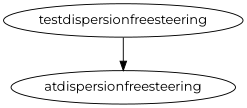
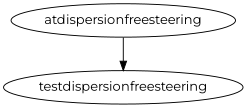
edge "testdispersionfreesteering" -> "atdispersionfreesteering": reversed
